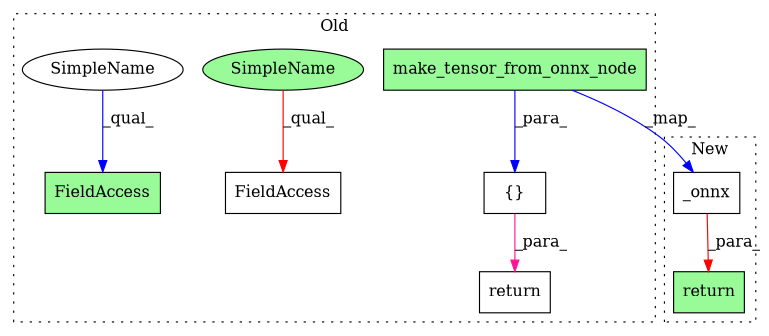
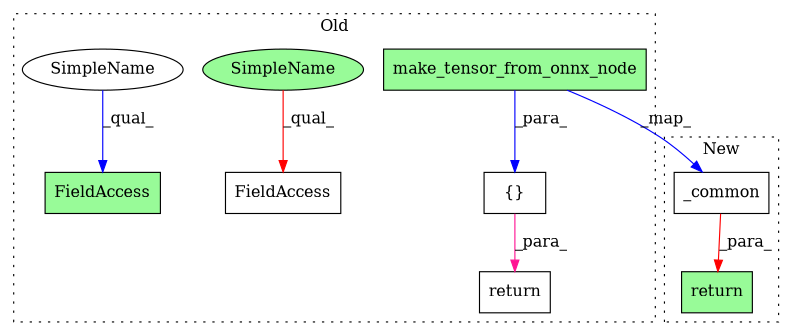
node "_onnx": label "_onnx" -> "_common"
